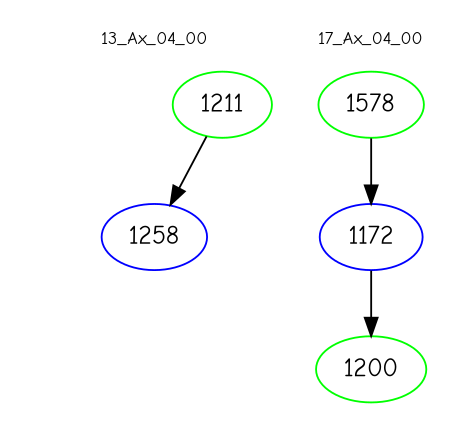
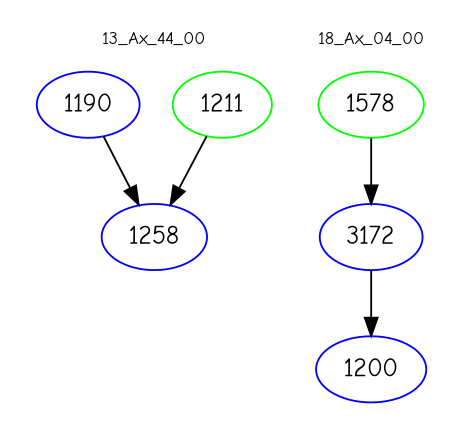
cluster "13_Ax_04_00": label "13_Ax_04_00" -> "13_Ax_44_00"
cluster "17_Ax_04_00": label "17_Ax_04_00" -> "18_Ax_04_00"
node "1190": added
node "1172": label "1172" -> "3172"
node "1200": color green -> blue
